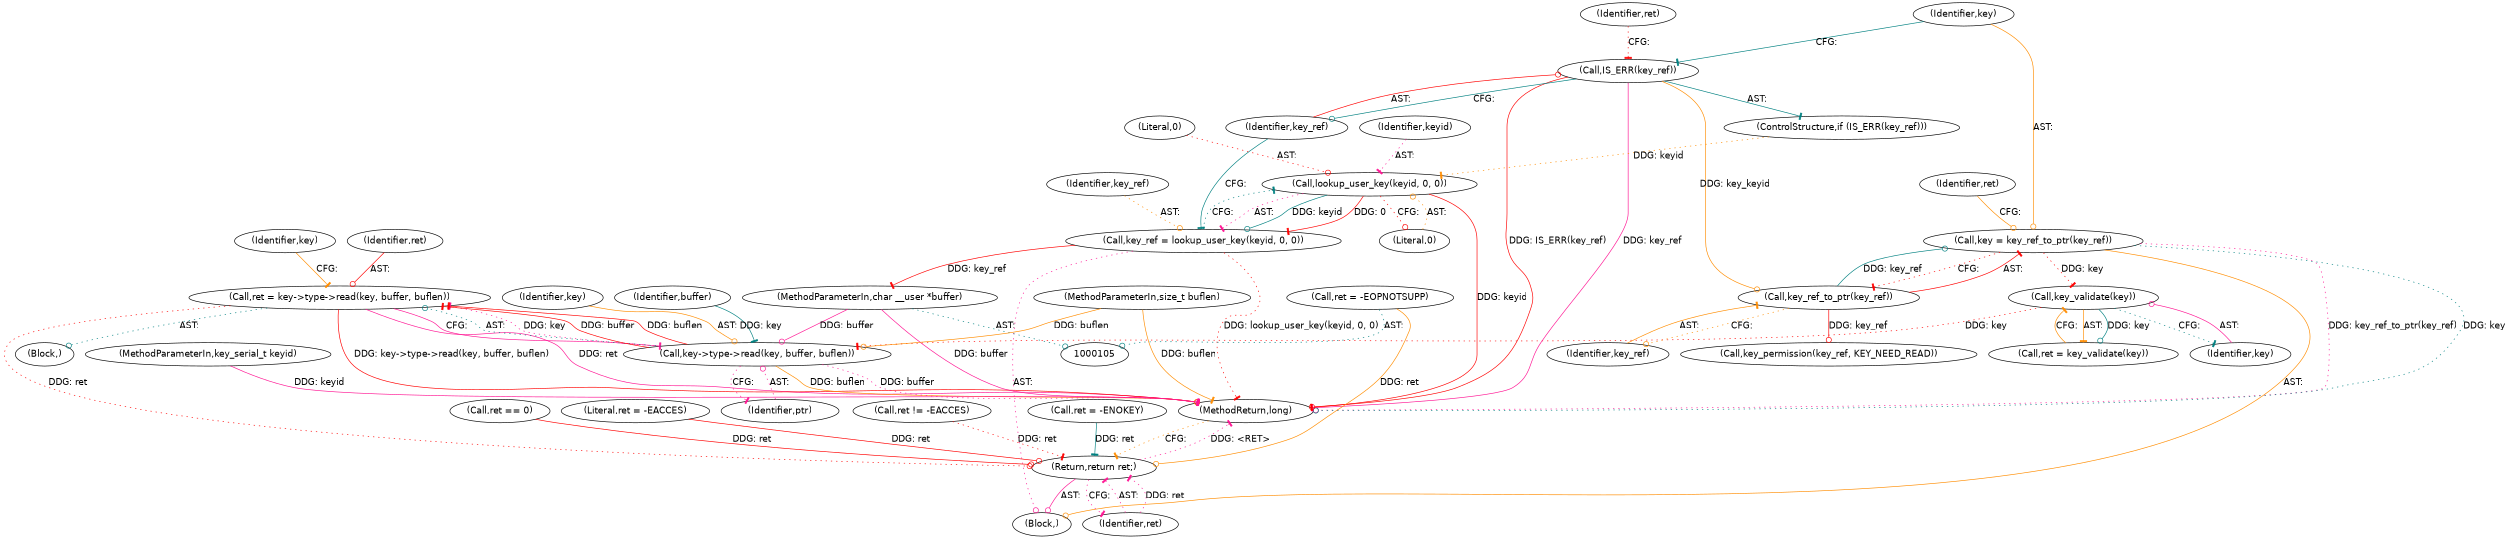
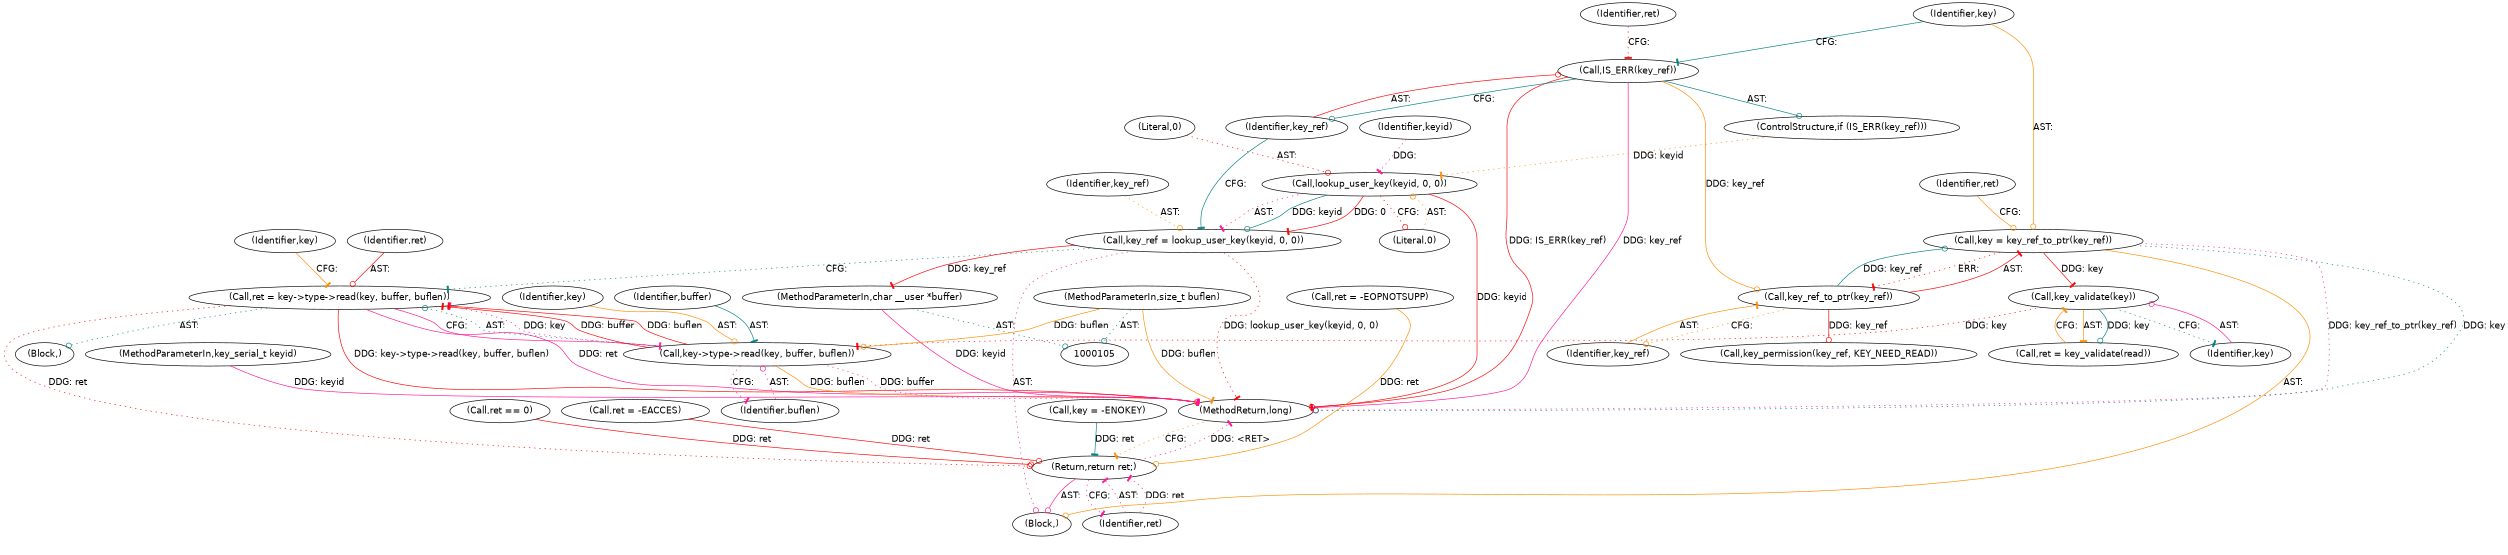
edge "(Call,IS_ERR(key_ref))" -> "(ControlStructure,if (IS_ERR(key_ref)))": arrowhead tee -> odot
edge "(Identifier,keyid)" -> "(Call,lookup_user_key(keyid, 0, 0))": label "AST: " -> "DDG: "
edge "(Call,IS_ERR(key_ref))" -> "(Call,key_ref_to_ptr(key_ref))": label "DDG: key_keyid" -> "DDG: key_ref"
edge "(Call,key_ref = lookup_user_key(keyid, 0, 0))" -> "(Call,lookup_user_key(keyid, 0, 0))": now "(Call,key_ref = lookup_user_key(keyid, 0, 0))" -> "(Call,ret = key->type->read(key, buffer, buflen))"
edge "(Call,key = key_ref_to_ptr(key_ref))" -> "(Call,key_validate(key))": style dotted -> solid
edge "(Call,key = key_ref_to_ptr(key_ref))" -> "(Call,key_ref_to_ptr(key_ref))": label "CFG: " -> "ERR: "
edge "(MethodParameterIn,char __user *buffer)" -> "(Call,key->type->read(key, buffer, buflen))": removed, label "DDG: buffer"
edge "(Identifier,buffer)" -> "(Call,key->type->read(key, buffer, buflen))": label "DDG: key" -> "AST: "
edge "(Call,ret = -EOPNOTSUPP)" -> "1000105": now "(MethodParameterIn,size_t buflen)" -> "1000105"
edge "(MethodParameterIn,char __user *buffer)" -> "(MethodReturn,long)": label "DDG: buffer" -> "DDG: keyid"
node "(Call,ret = key_validate(key))": label "(Call,ret = key_validate(key))" -> "(Call,ret = key_validate(read))"
node "(Literal,ret = -EACCES)": label "(Literal,ret = -EACCES)" -> "(Call,ret = -EACCES)"
node "(Identifier,ptr)": label "(Identifier,ptr)" -> "(Identifier,buflen)"
node "(Call,ret != -EACCES)": removed
node "(Call,ret = -ENOKEY)": label "(Call,ret = -ENOKEY)" -> "(Call,key = -ENOKEY)"
